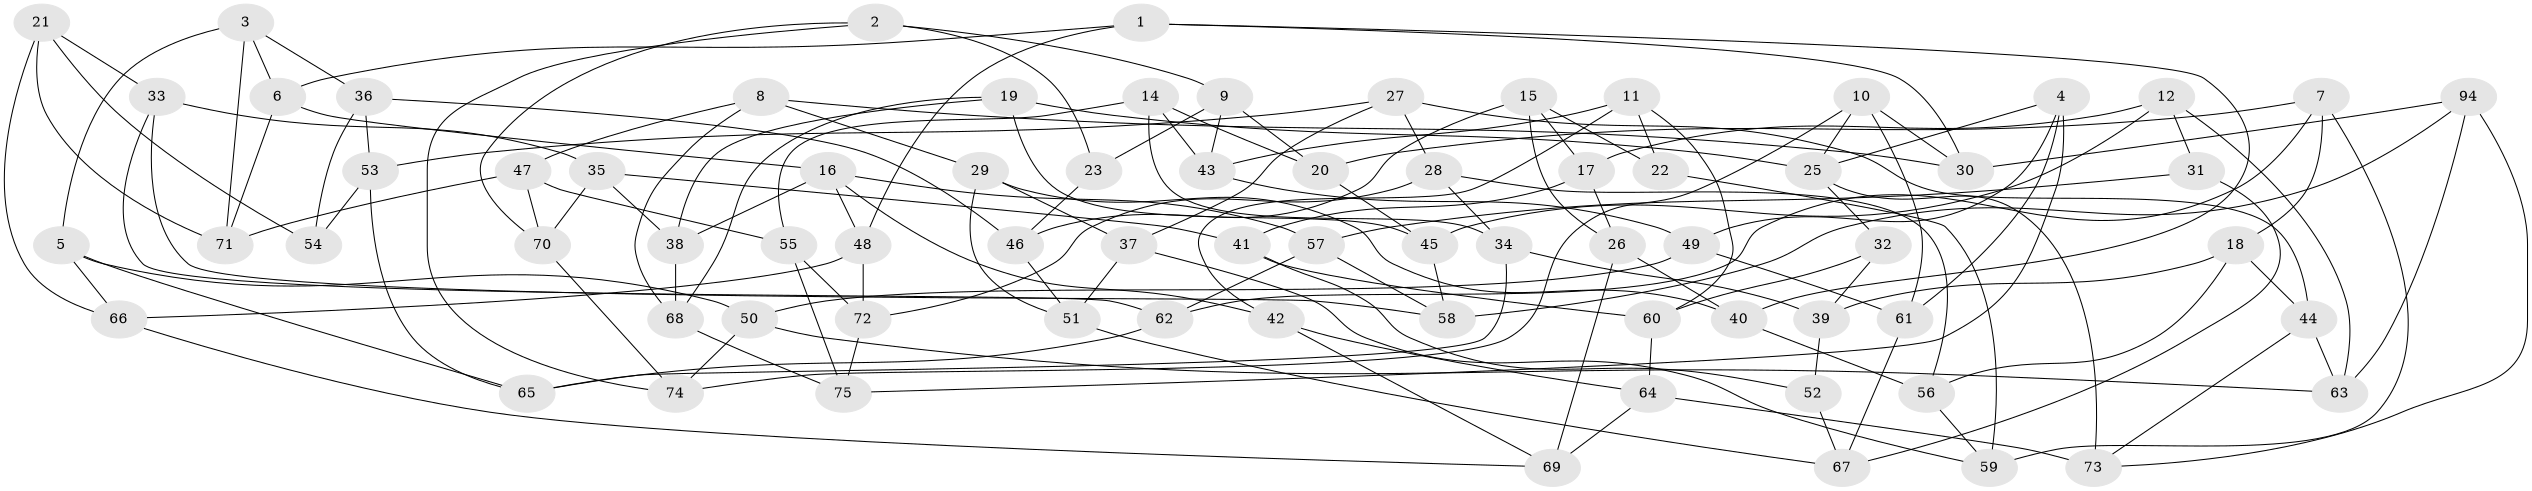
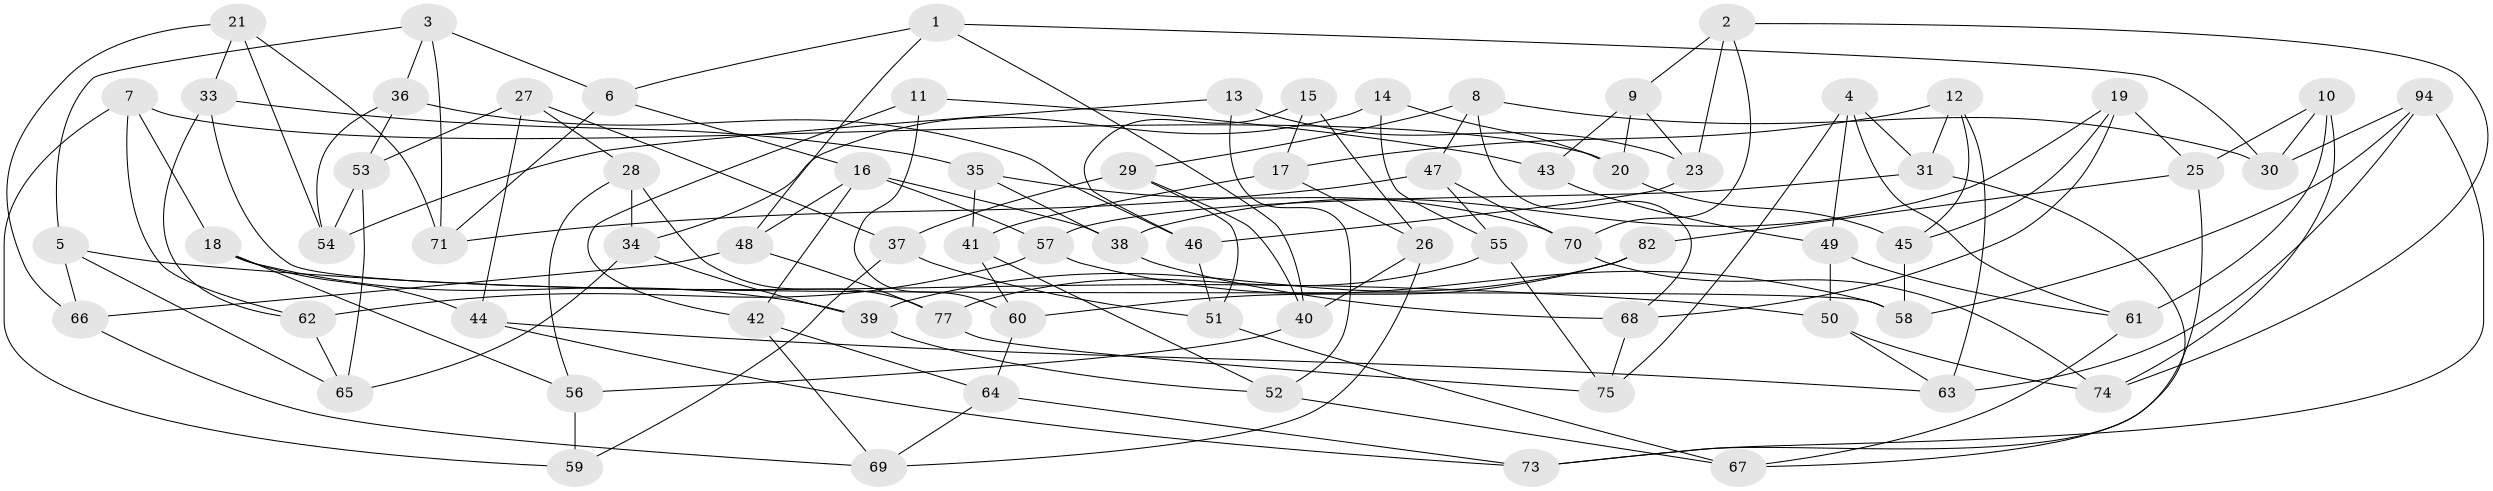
node "13": added
edge "14" -- "43": removed
edge "4" -- "25": now "4" -- "31"
node "22": removed
node "32": label "32" -> "82"
node "72": label "72" -> "77"
